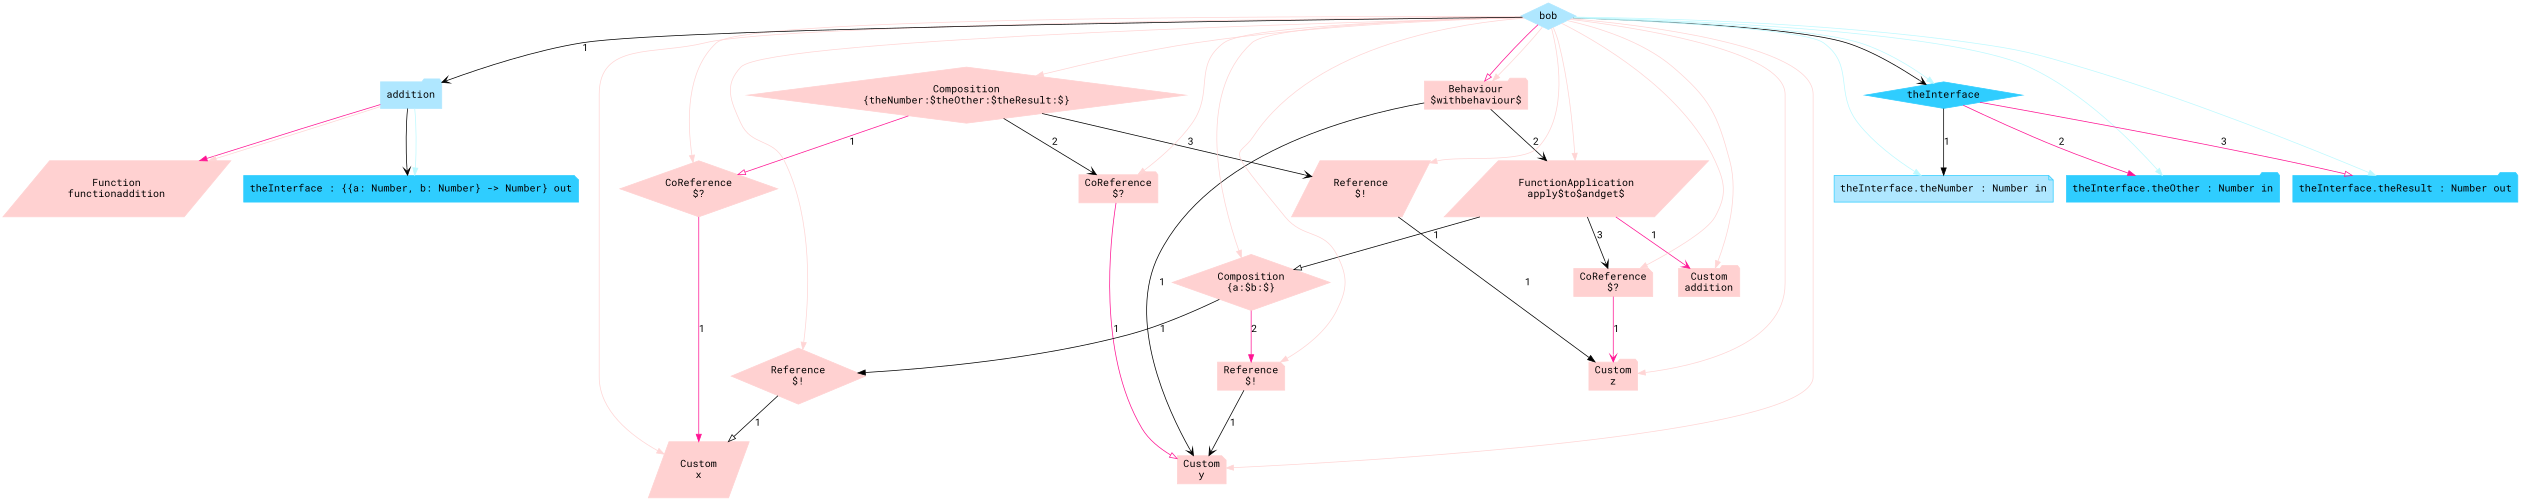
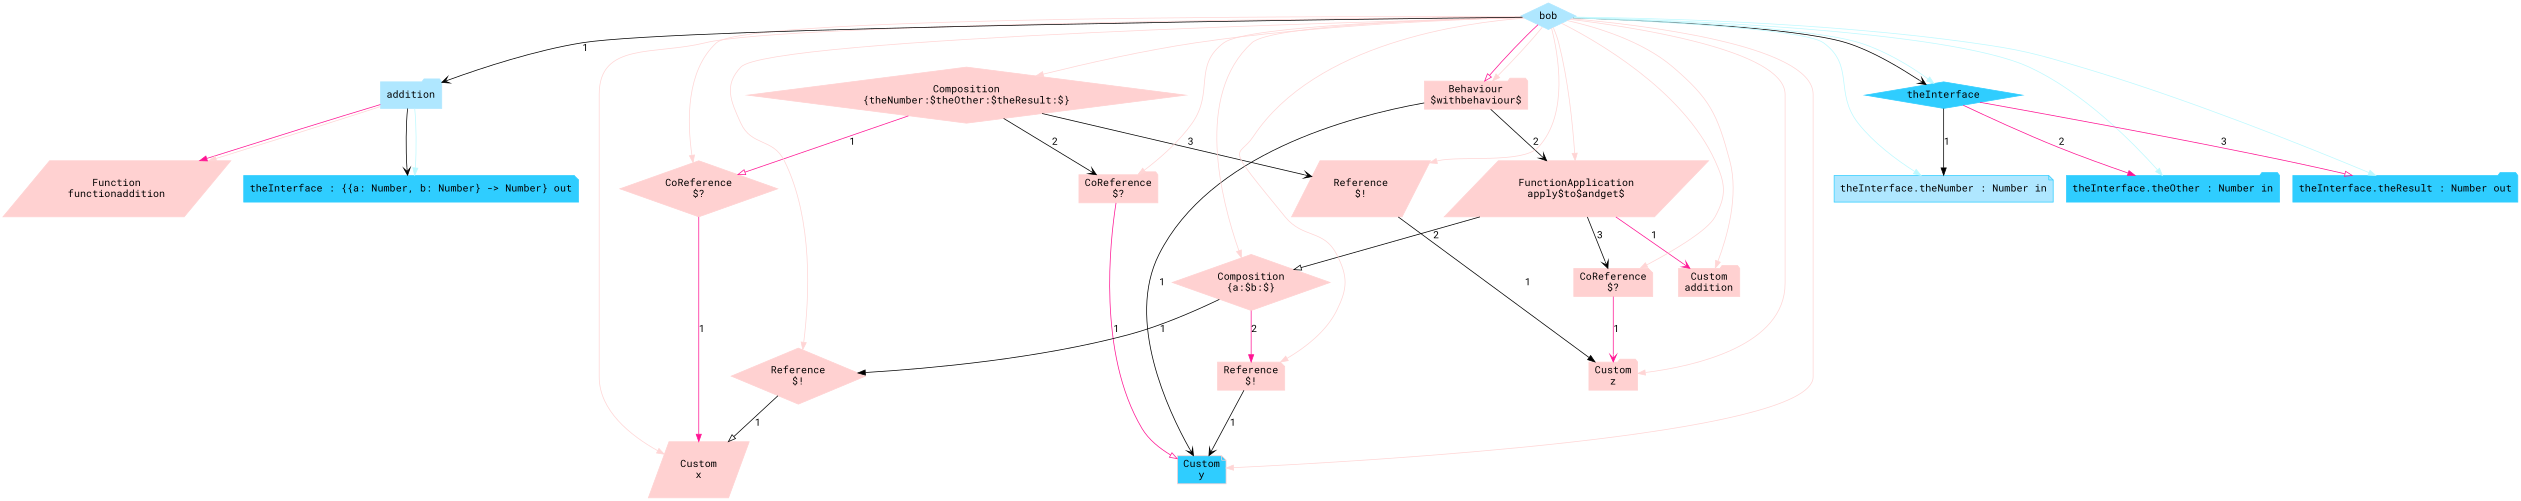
edge "FunctionApplication apply$to$andget$" -> "Composition {a:$b:$}": label "1" -> "2"
node "Custom y": fillcolor #ffd1d1 -> #2fcdff
